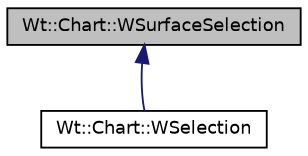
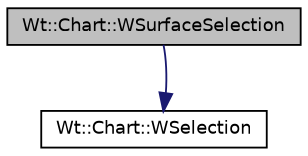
edge "Wt::Chart::WSelection" -> "Wt::Chart::WSurfaceSelection": reversed
